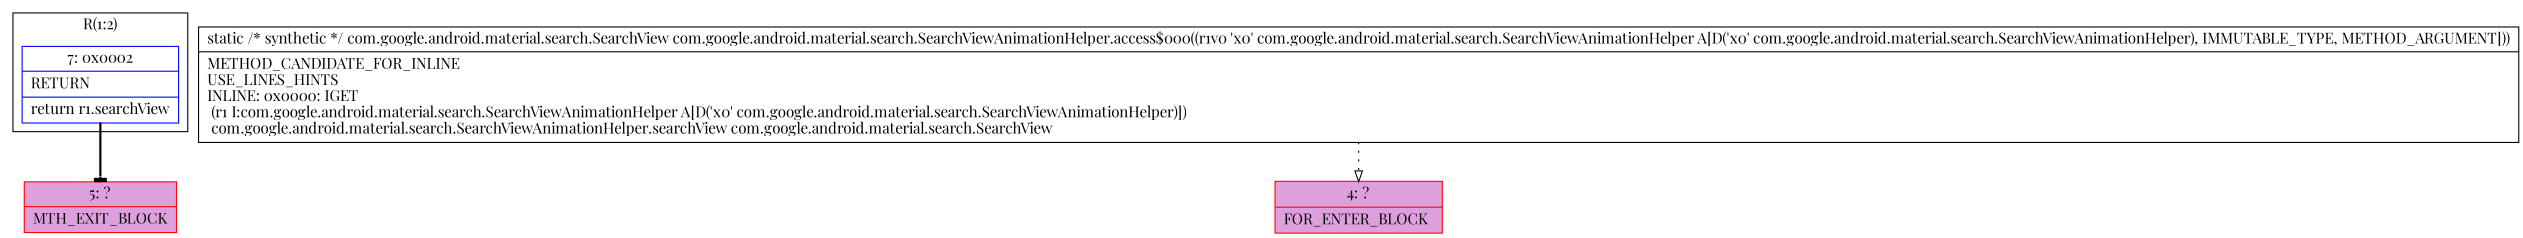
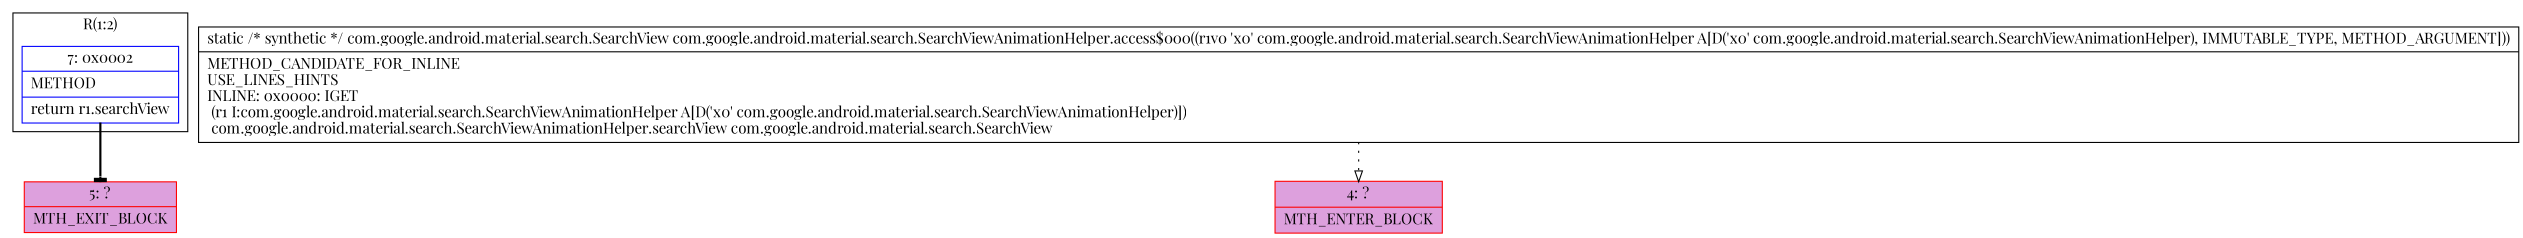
node "7: 0x0002": text "RETURN" -> "METHOD"
node "4: ?": text "FOR_ENTER_BLOCK" -> "MTH_ENTER_BLOCK"
